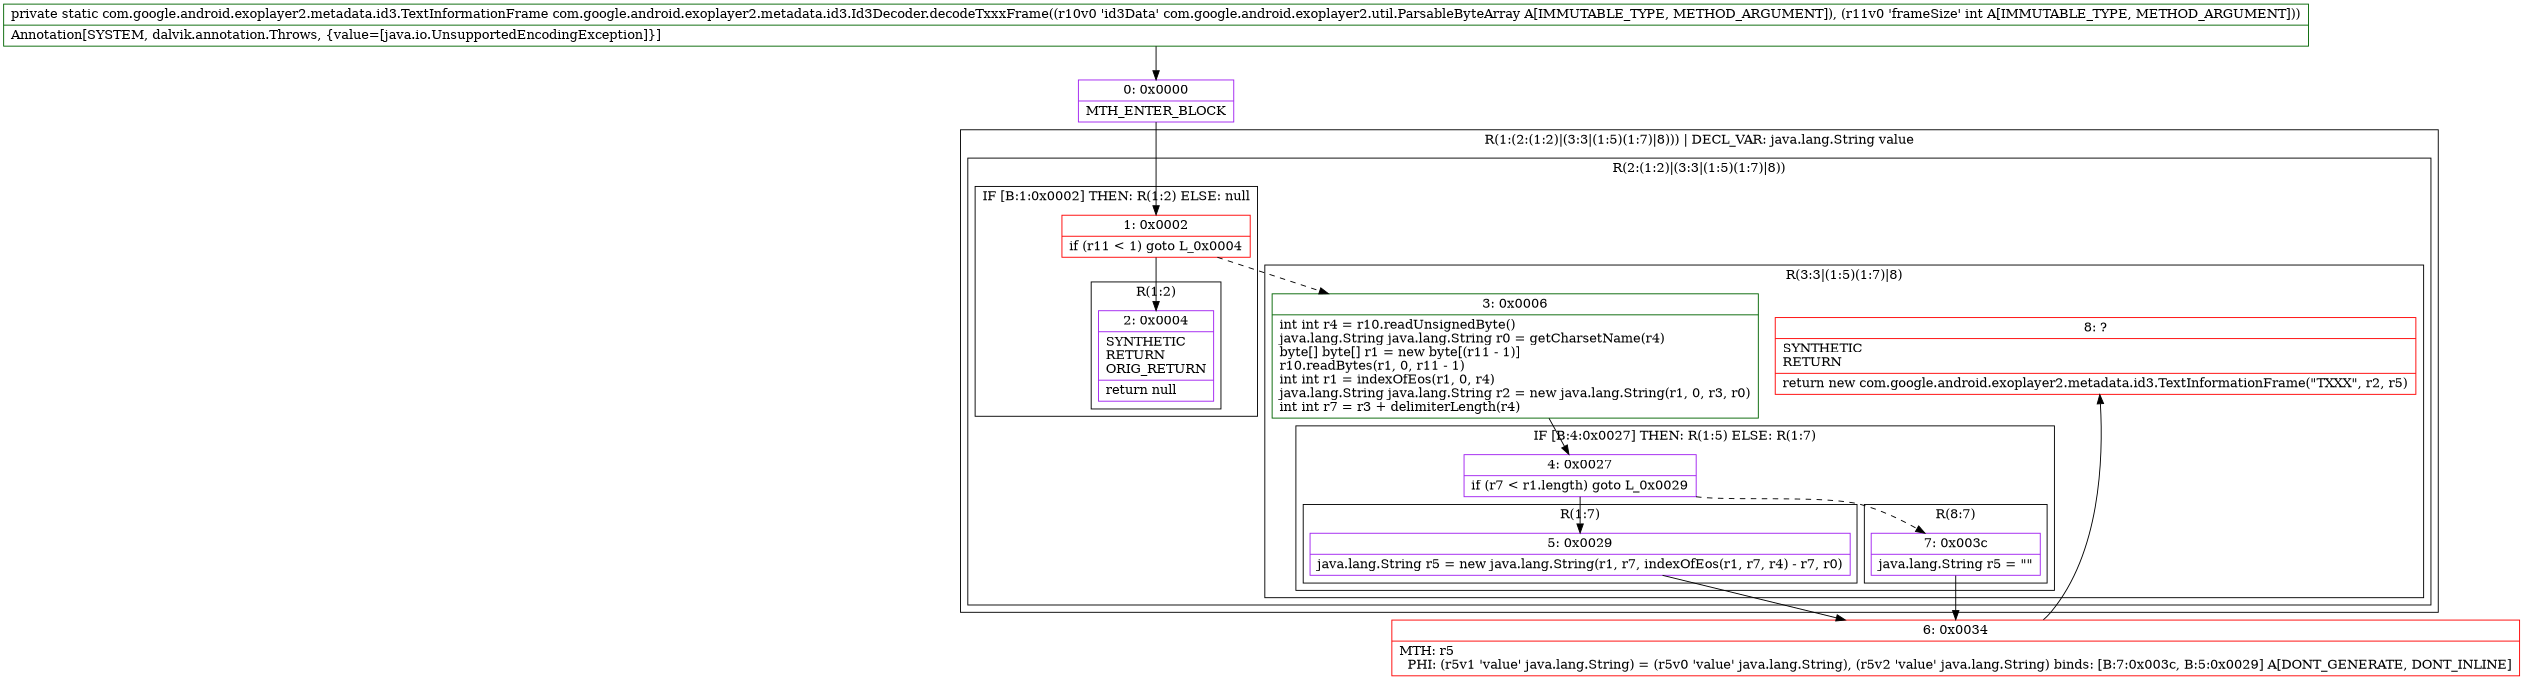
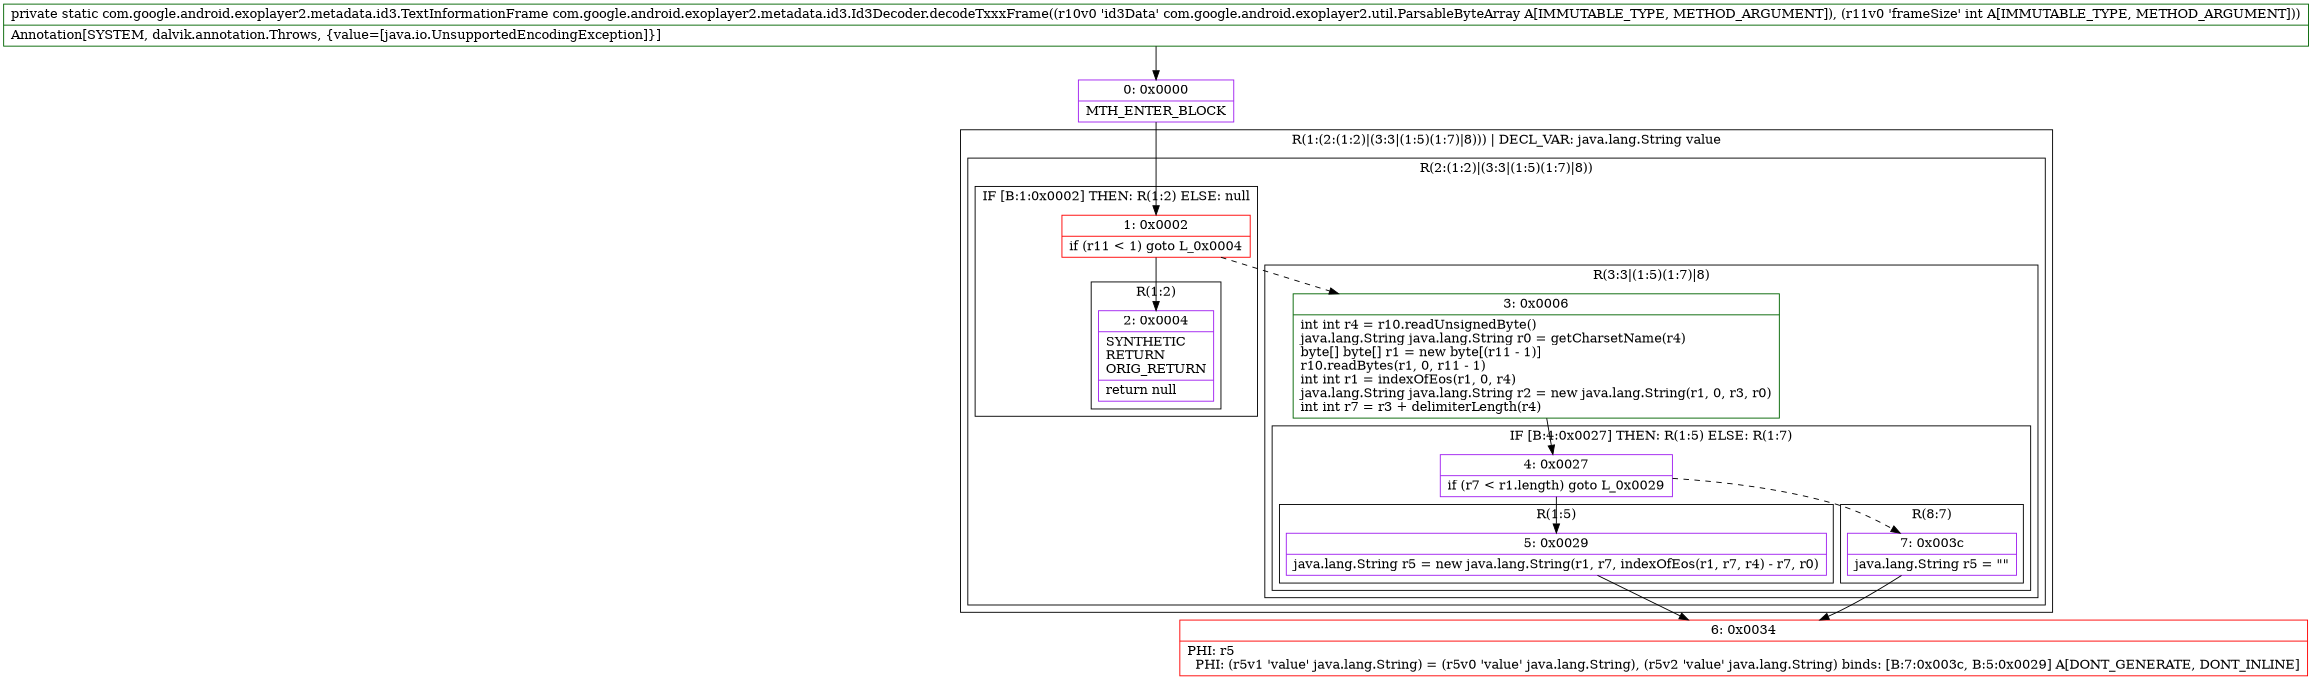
node "8: ?": removed
cluster "R(1:7)": label "R(1:7)" -> "R(1:5)"
node "6: 0x0034": text "MTH: r5" -> "PHI: r5"
